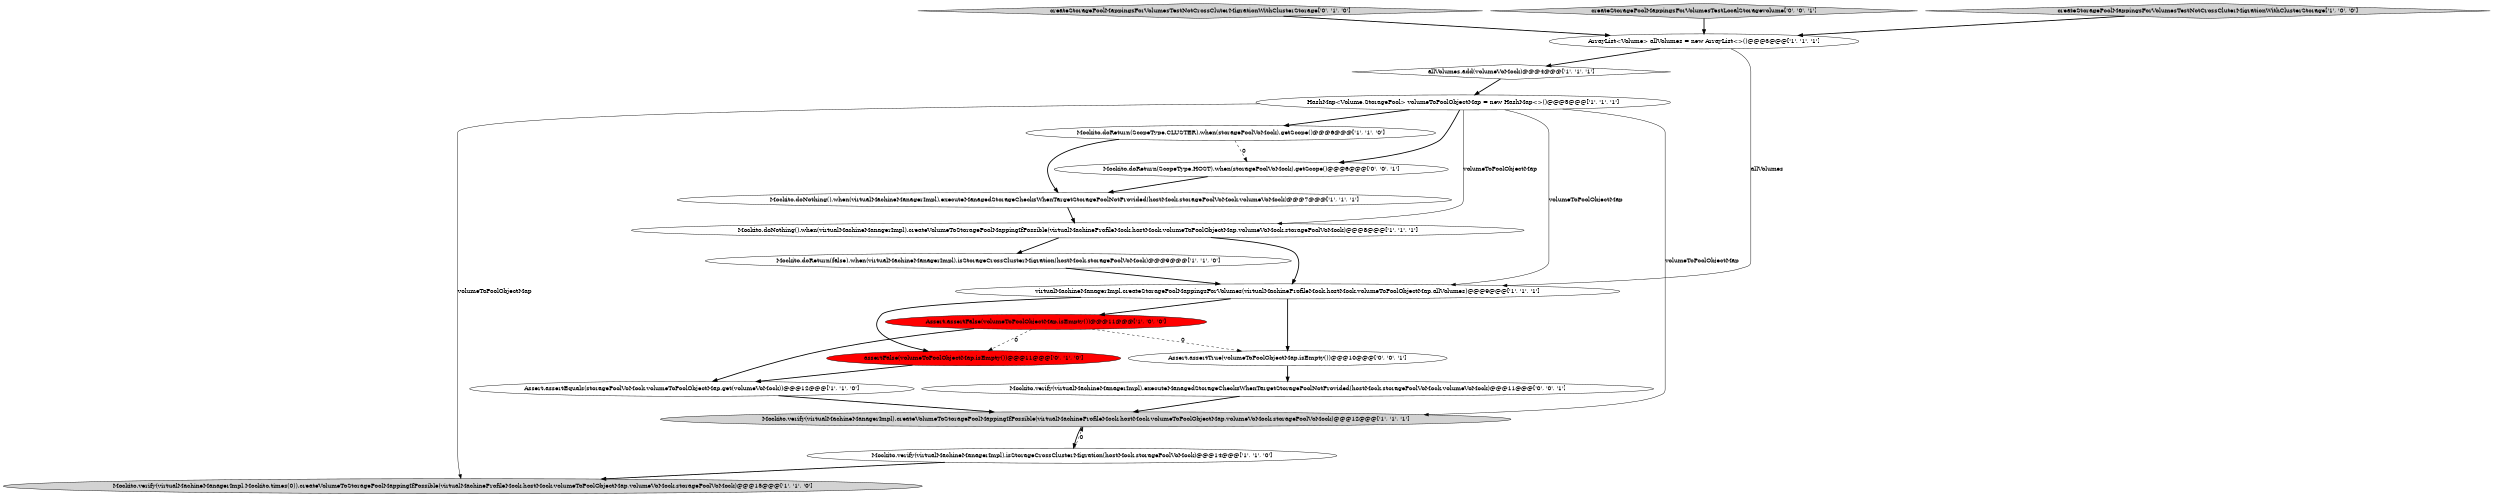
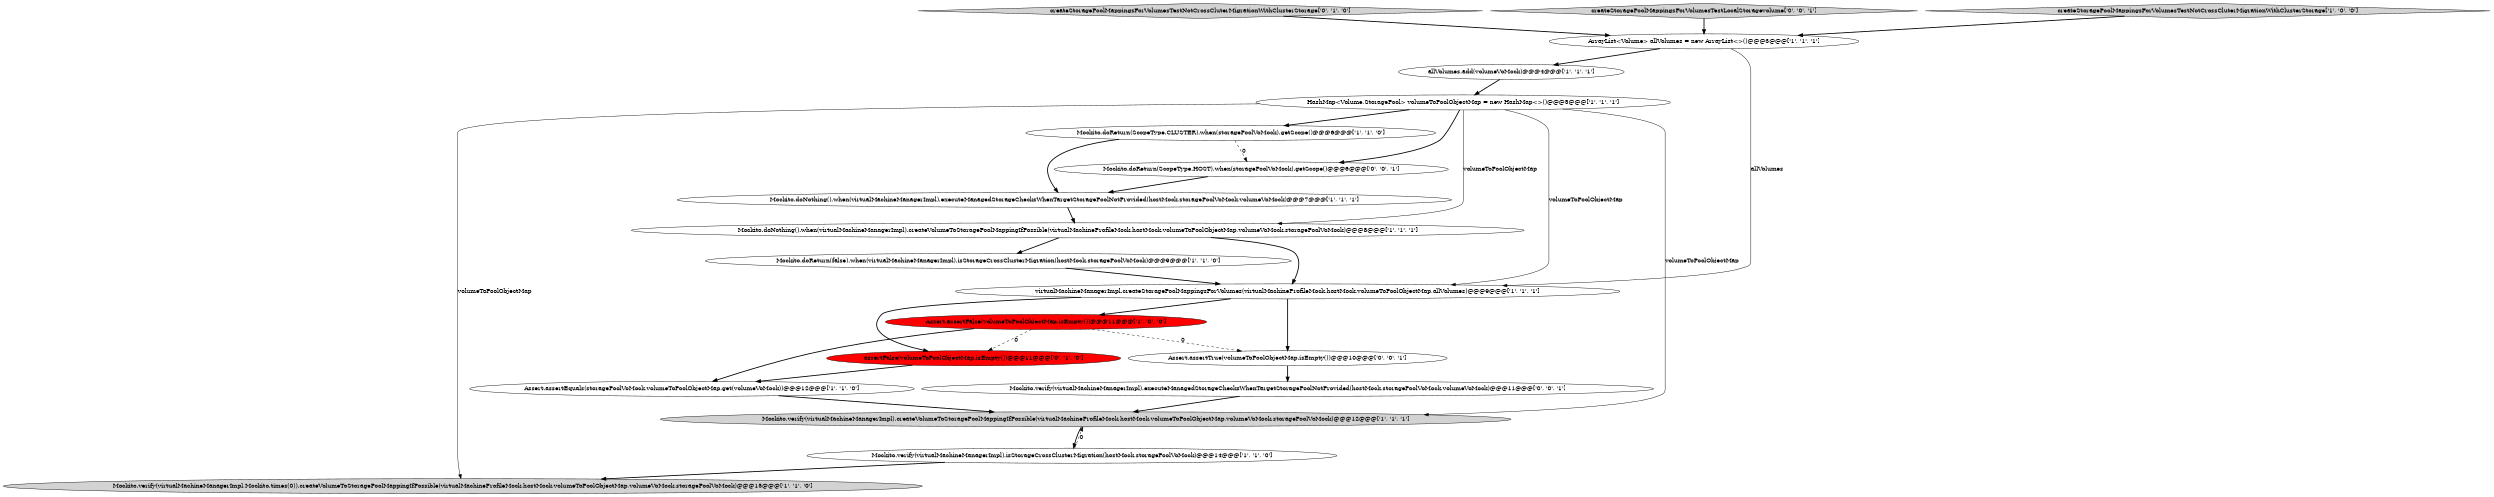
node "allVolumes.add(volumeVoMock)@@@4@@@['1', '1', '1']": shape diamond -> ellipse
